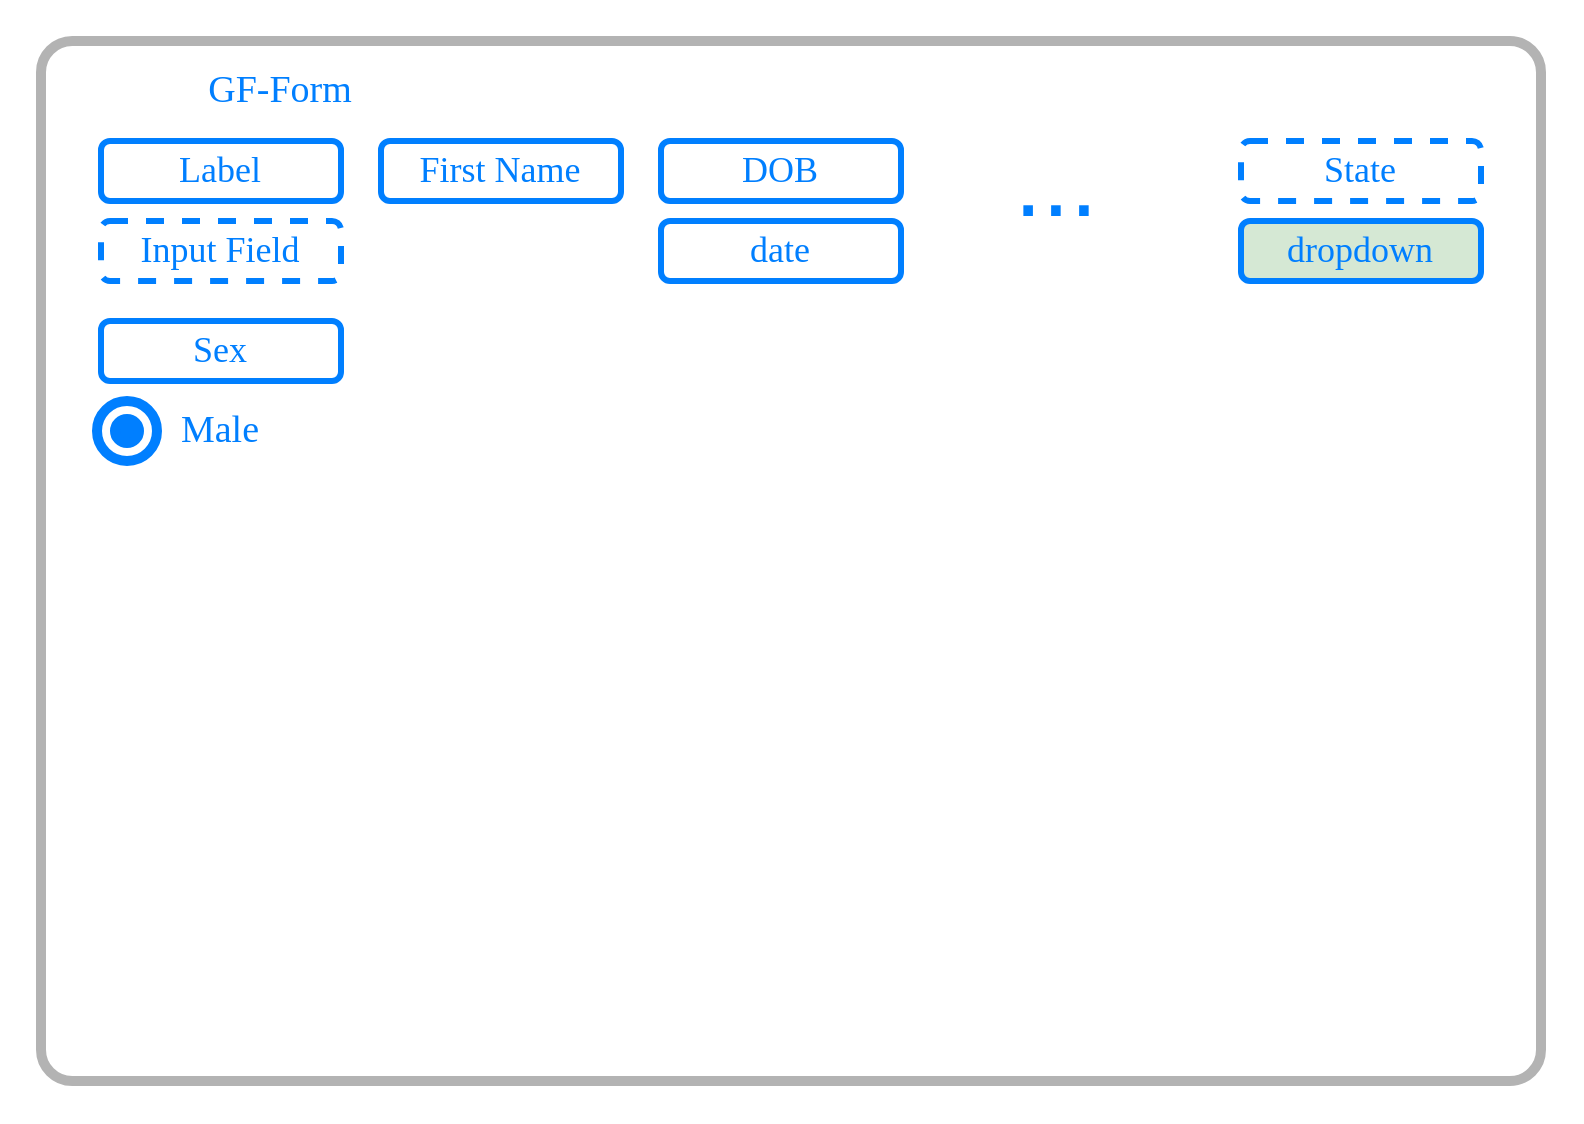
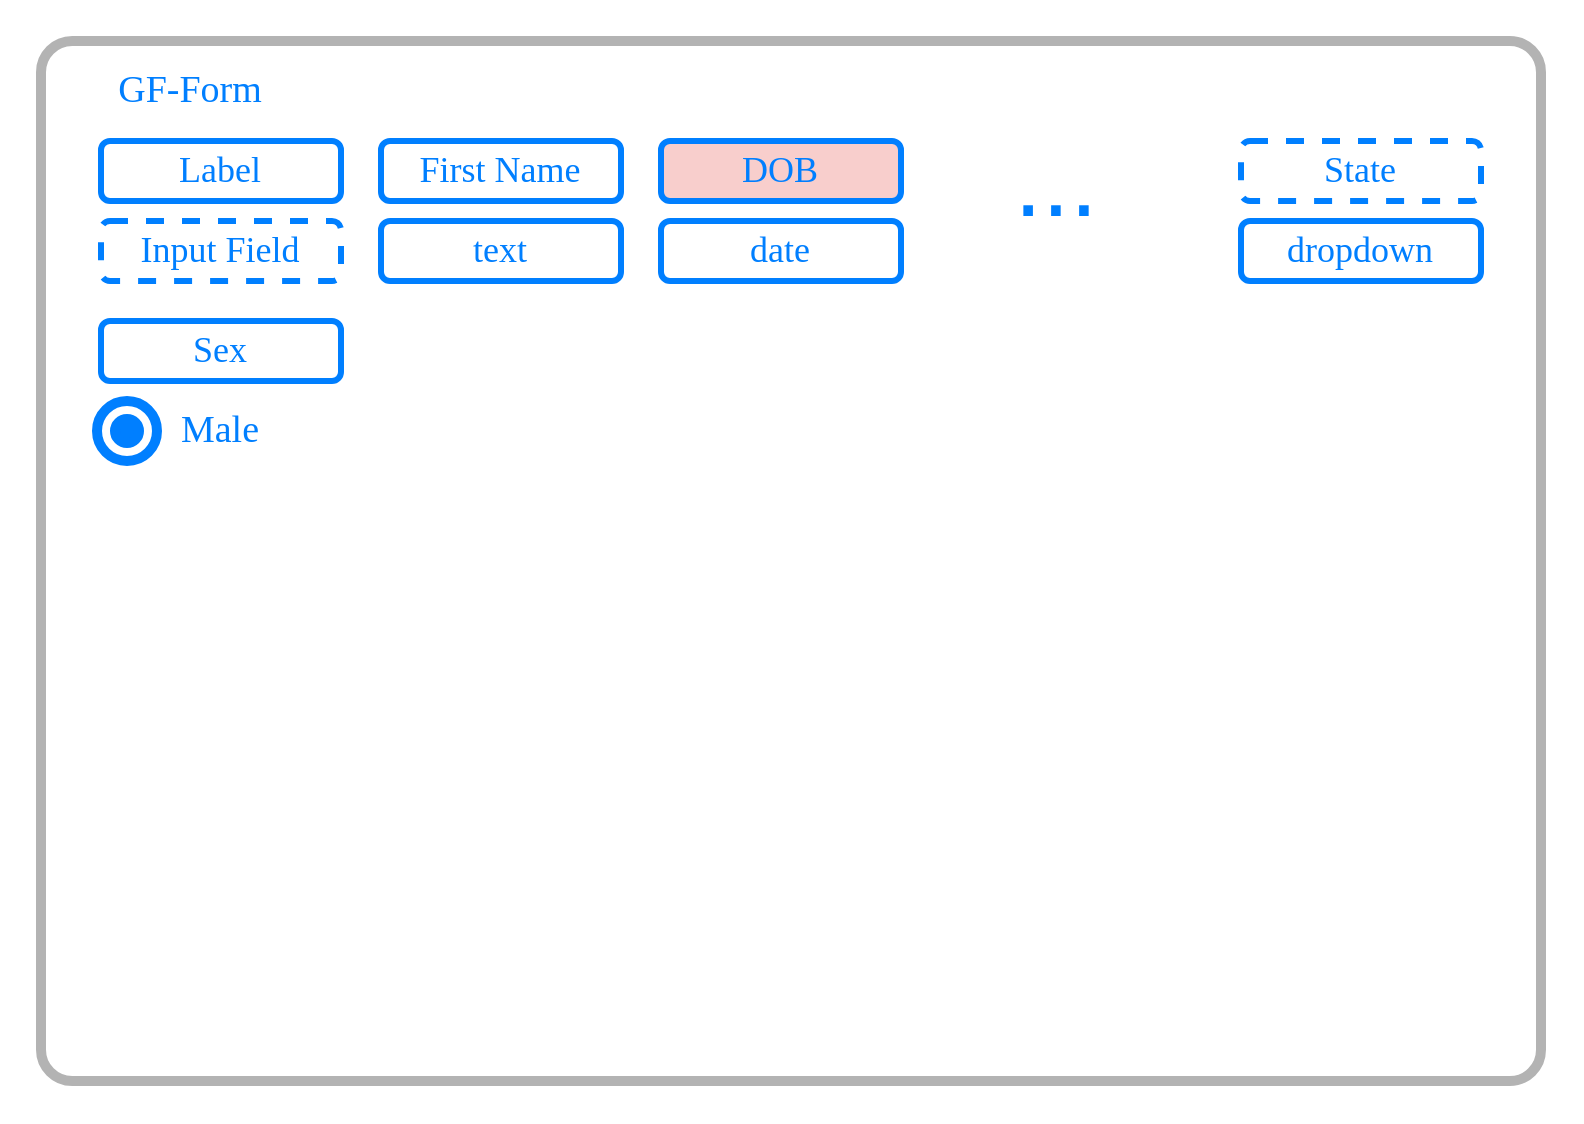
node "GF-Form": moved (281, 91) -> (191, 91)
node "DOB": fillcolor #ffffff -> #f8cecc
node "text": added
node "dropdown": fillcolor #d5e8d4 -> #ffffff
